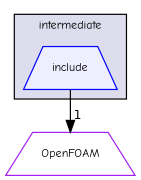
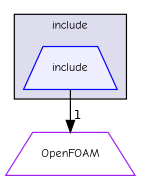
cluster "intermediate": label "intermediate" -> "include"
